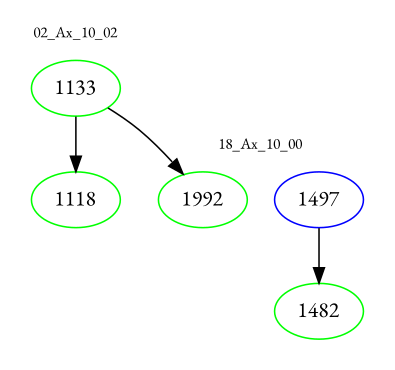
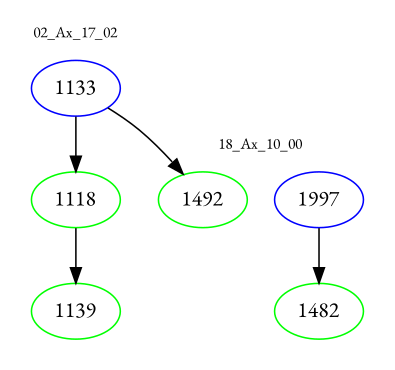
cluster "02_Ax_10_02": label "02_Ax_10_02" -> "02_Ax_17_02"
node "1133": color green -> blue
node "1992": label "1992" -> "1492"
node "1497": label "1497" -> "1997"
node "1139": added
